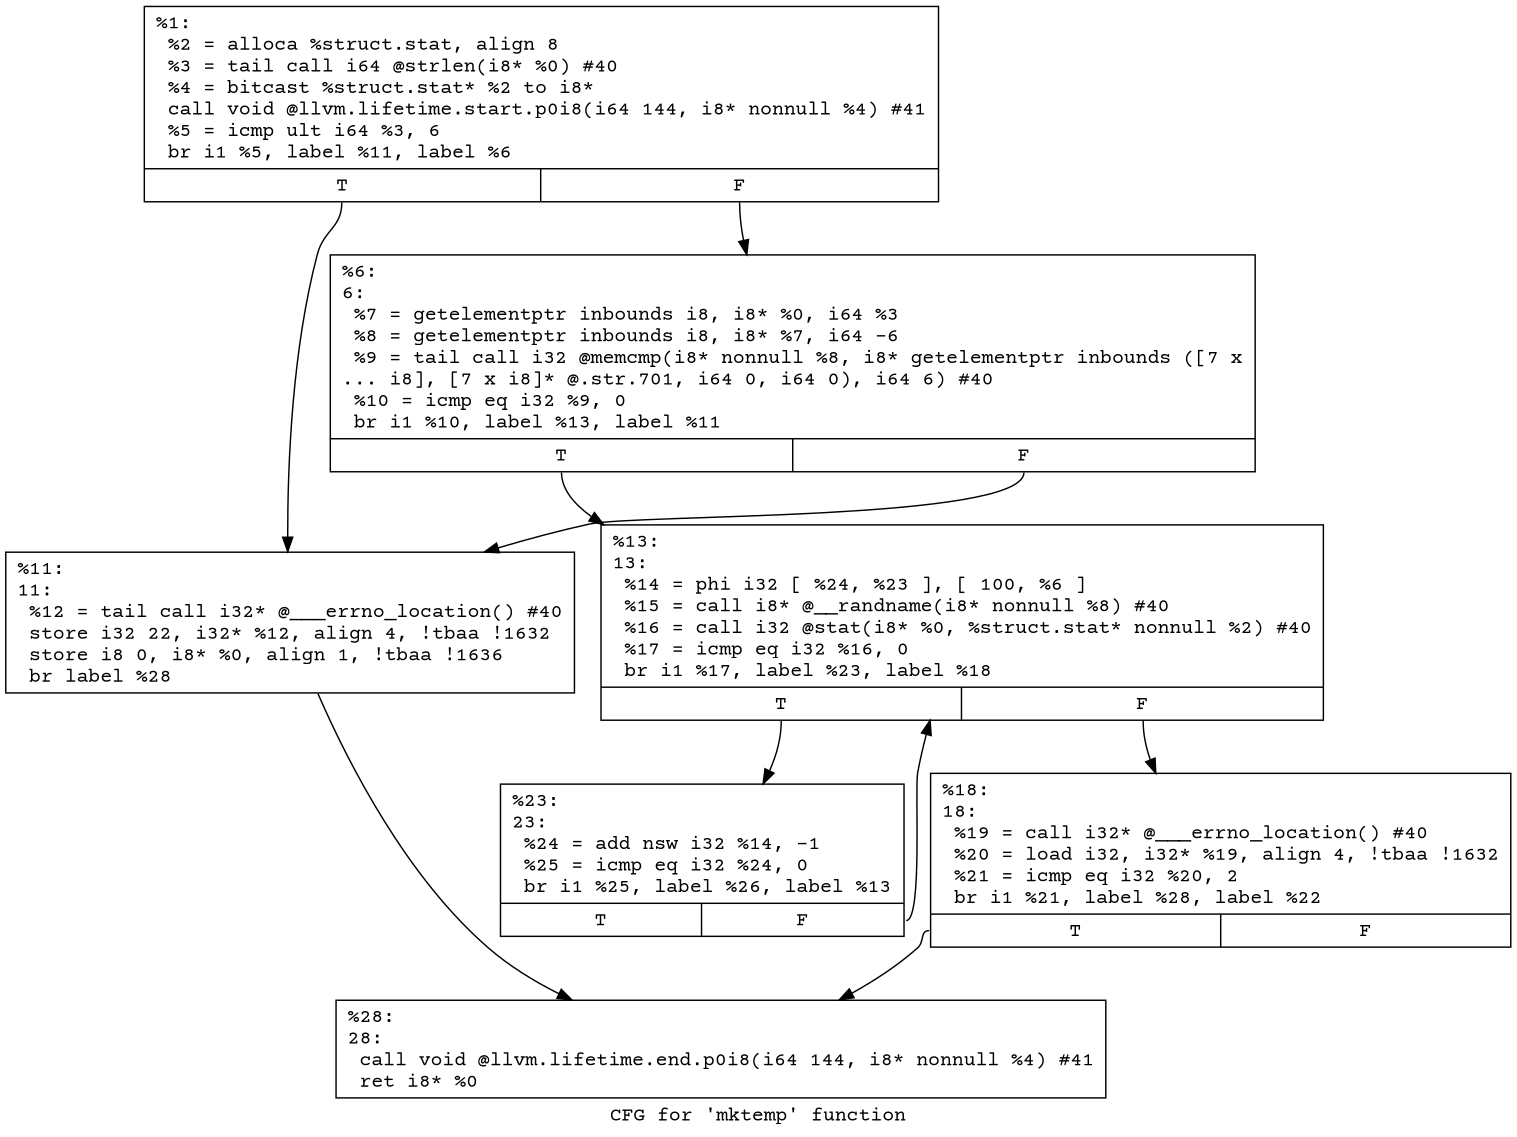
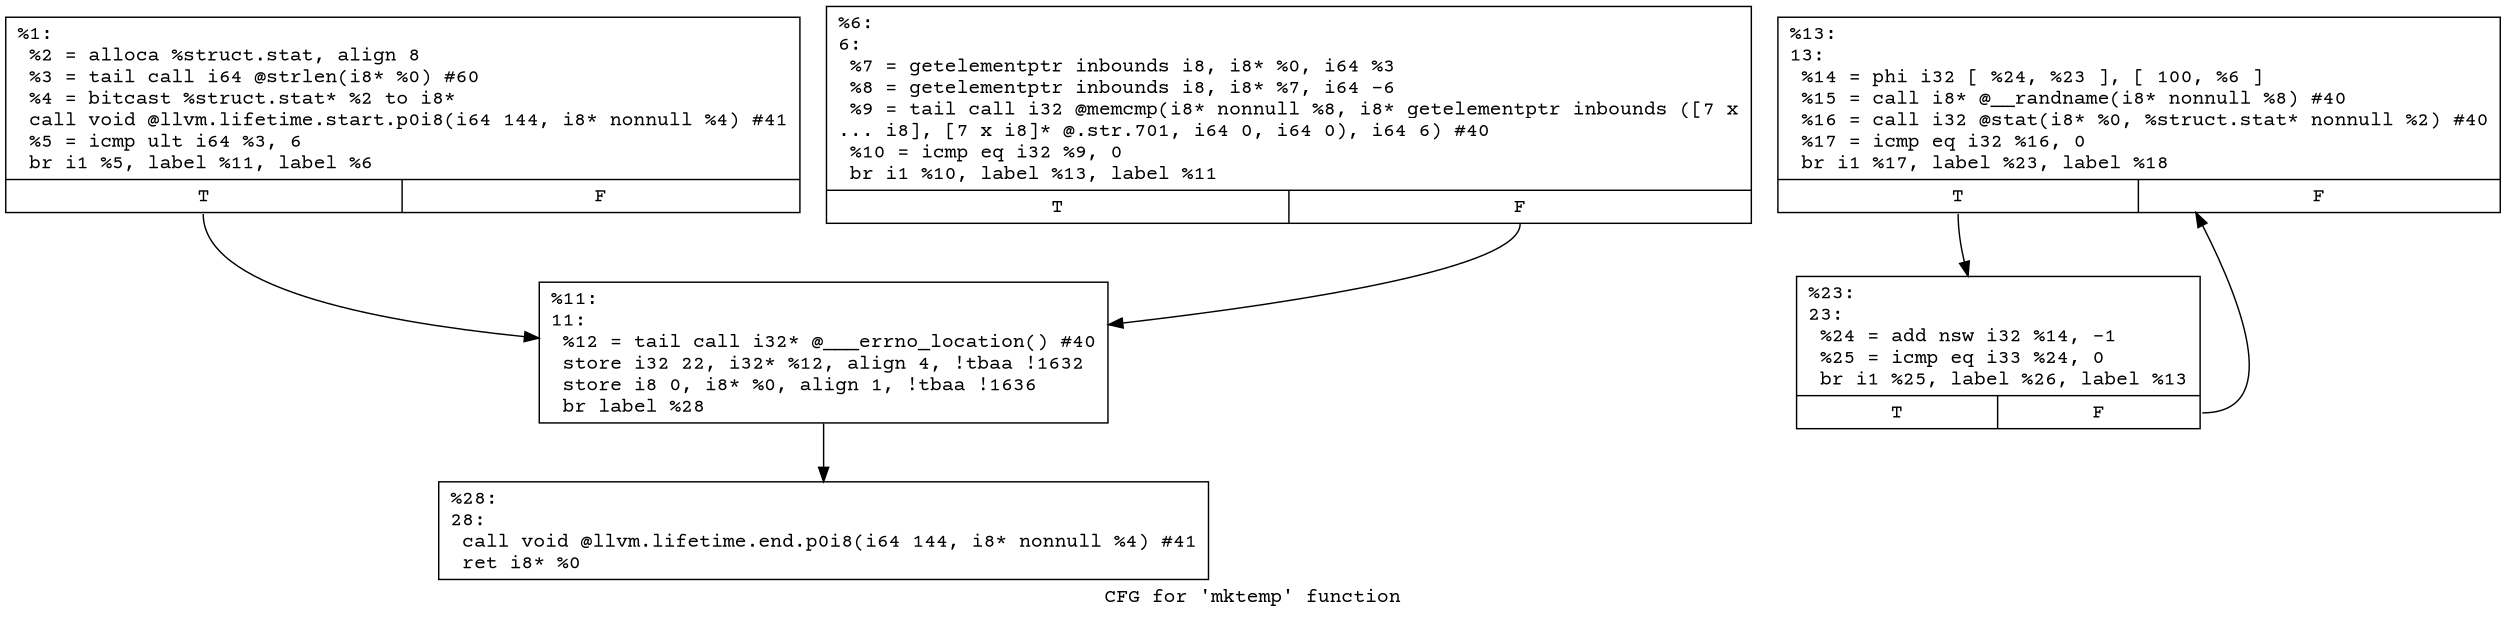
node "%1:": text "%3 = tail call i64 @strlen(i8* %0) #40" -> "%3 = tail call i64 @strlen(i8* %0) #60"
edge "%1:" -> "%6:": removed
edge "%6:" -> "%13:": removed
node "%18:": removed
node "%23:": text "%25 = icmp eq i32 %24, 0" -> "%25 = icmp eq i33 %24, 0"
